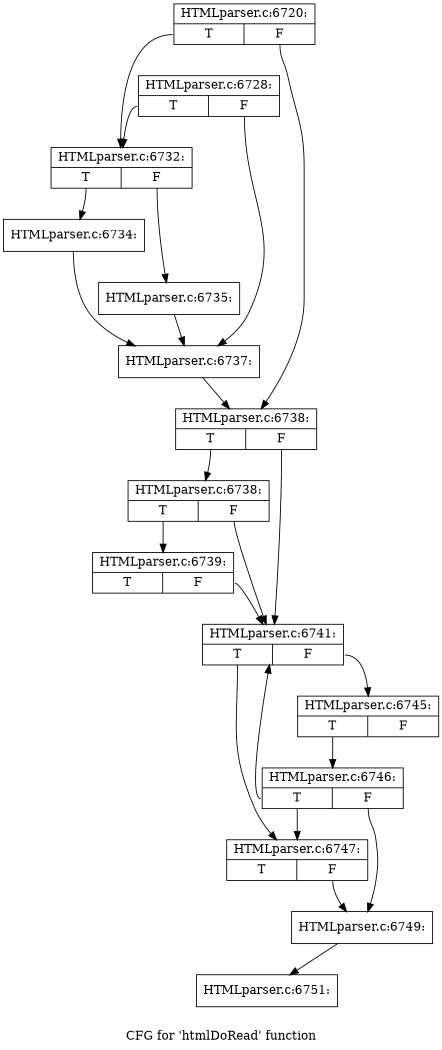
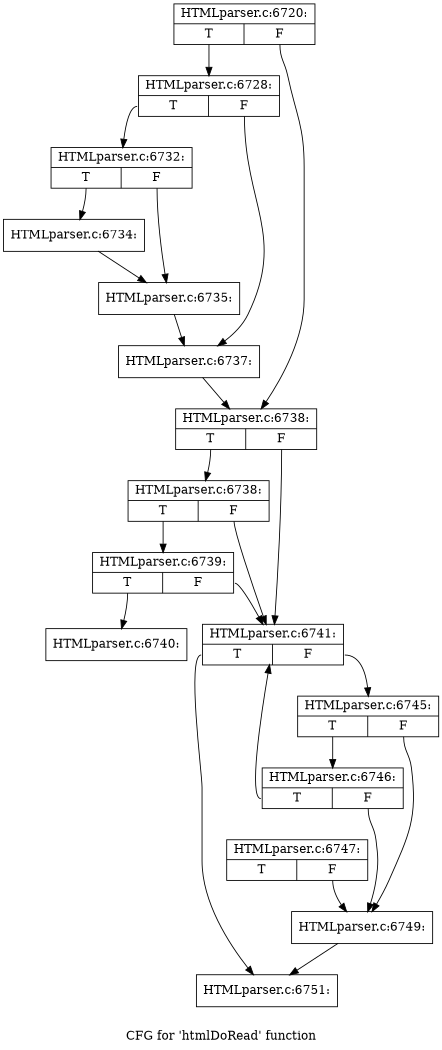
edge "HTMLparser.c:6720:" -> "HTMLparser.c:6732:": now "HTMLparser.c:6720:" -> "HTMLparser.c:6728:"
edge "HTMLparser.c:6734:" -> "HTMLparser.c:6737:": now "HTMLparser.c:6734:" -> "HTMLparser.c:6735:"
node "HTMLparser.c:6740:": added
edge "HTMLparser.c:6741:" -> "HTMLparser.c:6747:": now "HTMLparser.c:6741:" -> "HTMLparser.c:6751:"
edge "HTMLparser.c:6746:" -> "HTMLparser.c:6747:": removed
edge "HTMLparser.c:6745:" -> "HTMLparser.c:6749:": added
